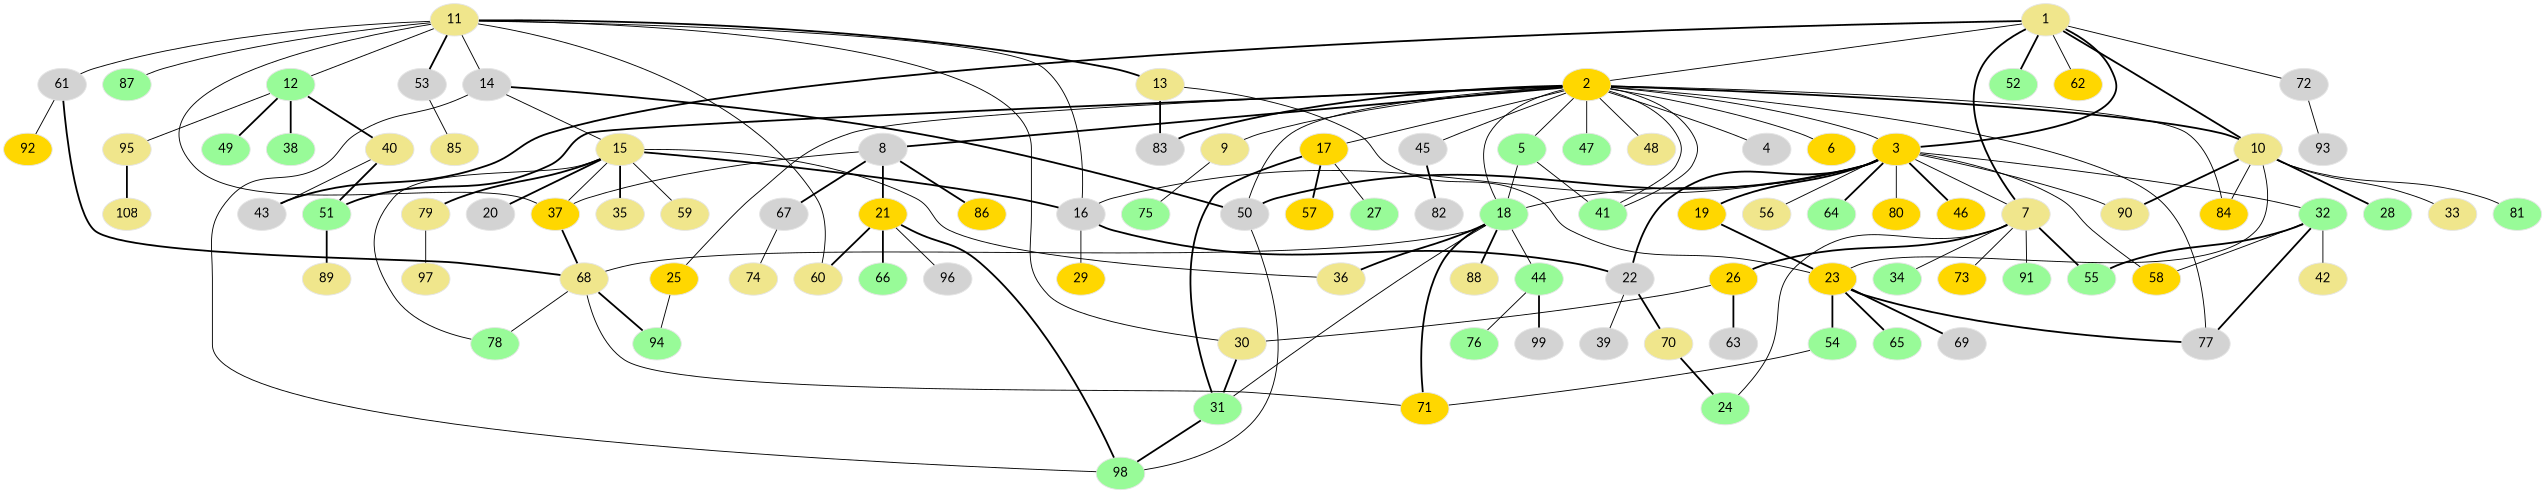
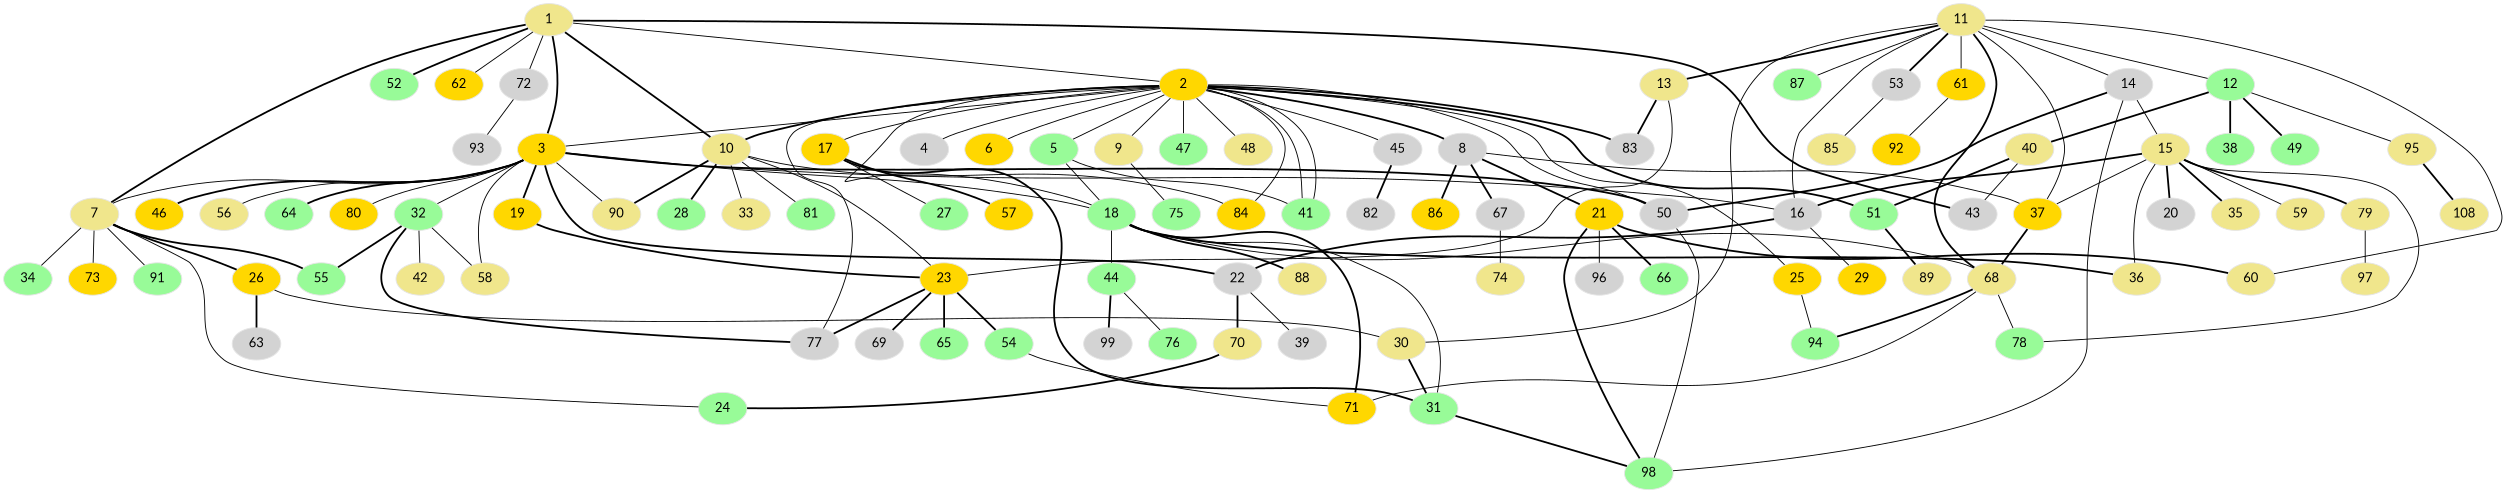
node "61": fillcolor lightgrey -> gold
edge "61" -- "68": now "11" -- "68"
node "58": fillcolor gold -> khaki
